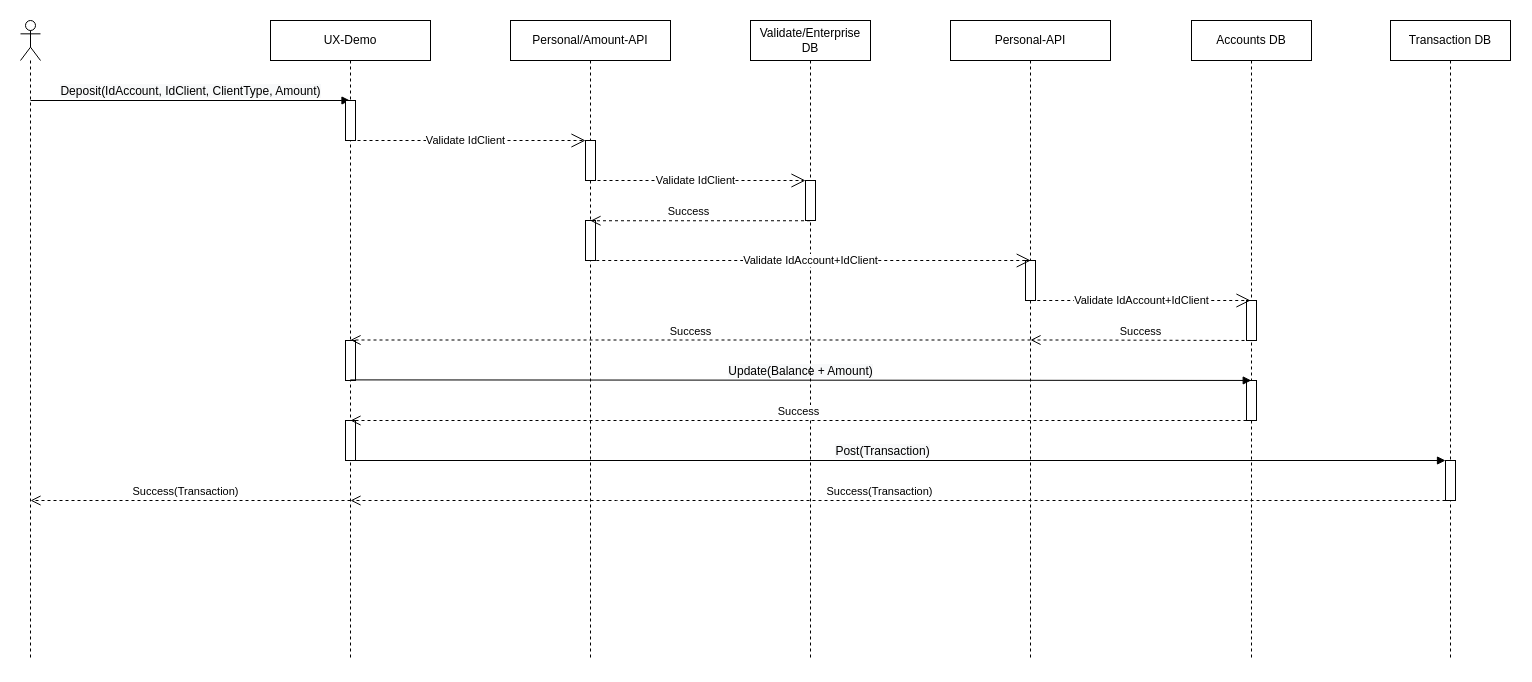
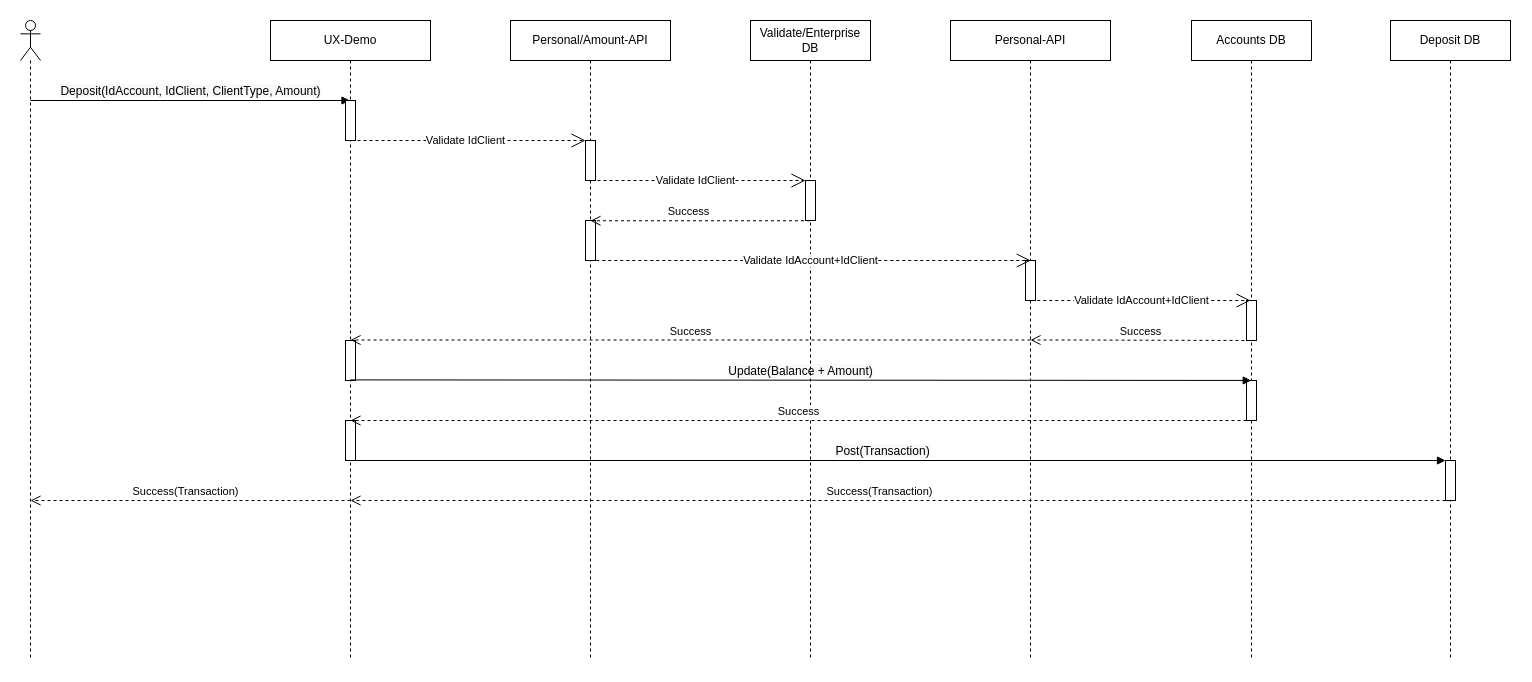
node "Transaction DB": label "Transaction DB" -> "Deposit DB"
